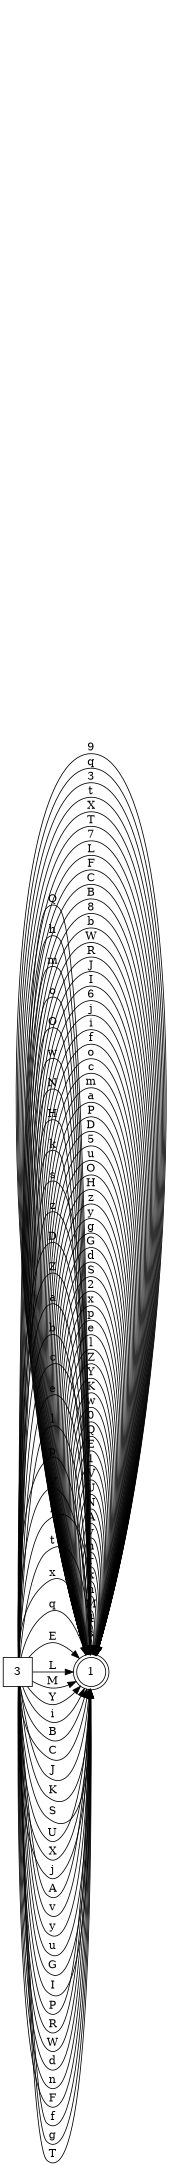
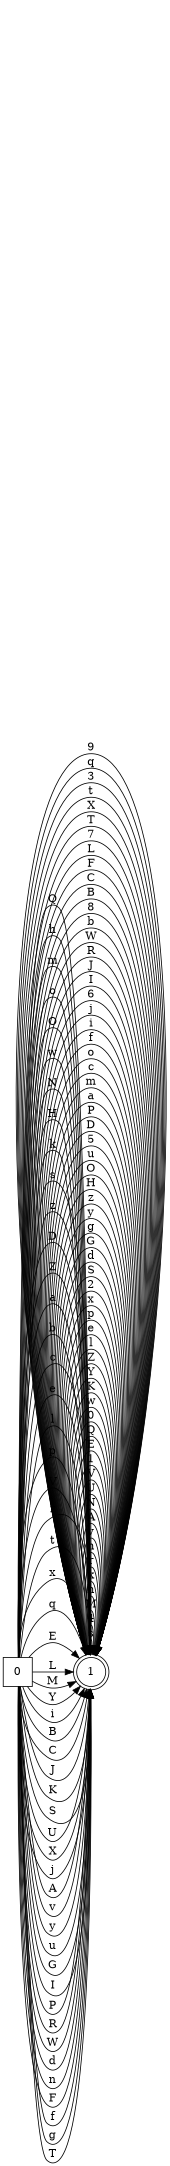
node "3": label "3" -> "0"
